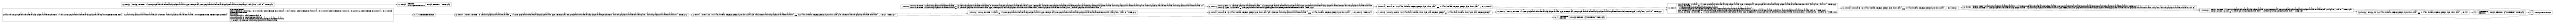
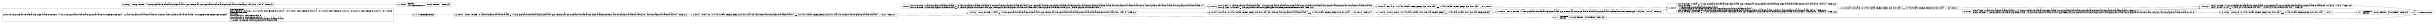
edge "14: 0x0031" -> "15: 0x0036": now "13: 0x002c" -> "15: 0x0036"
node "1: ?": text "VIRTUAL_EXIT_BLOCK" -> "MTH_EXIT_BLOCK"
